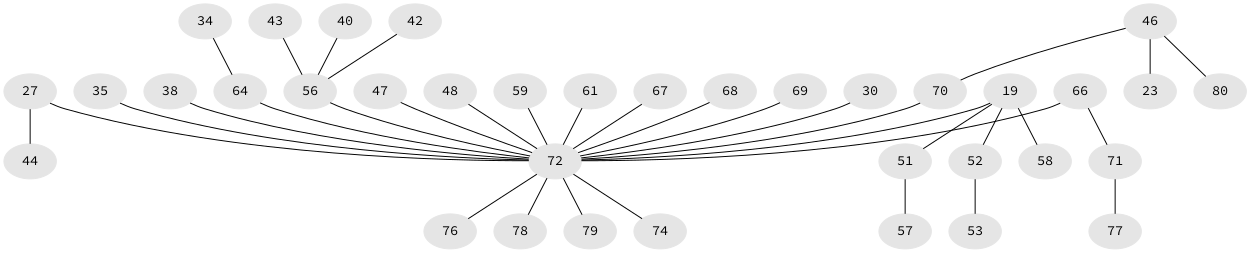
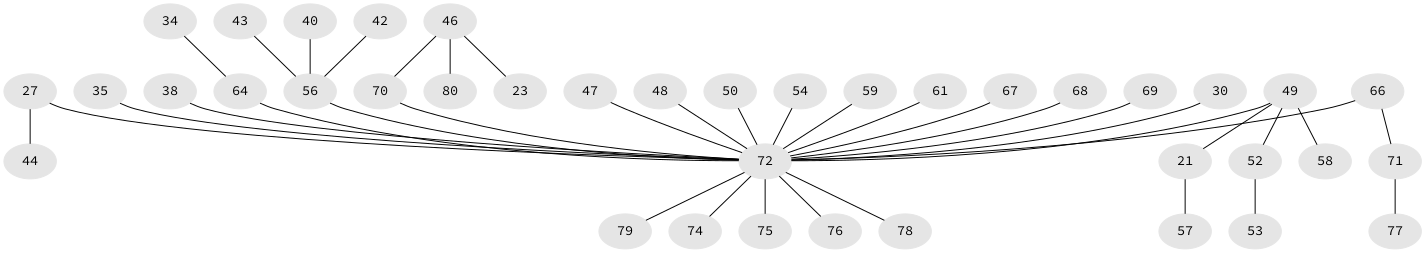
node "50": added
node "54": added
node "19": label "19" -> "49"
node "51": label "51" -> "21"
node "75": added
